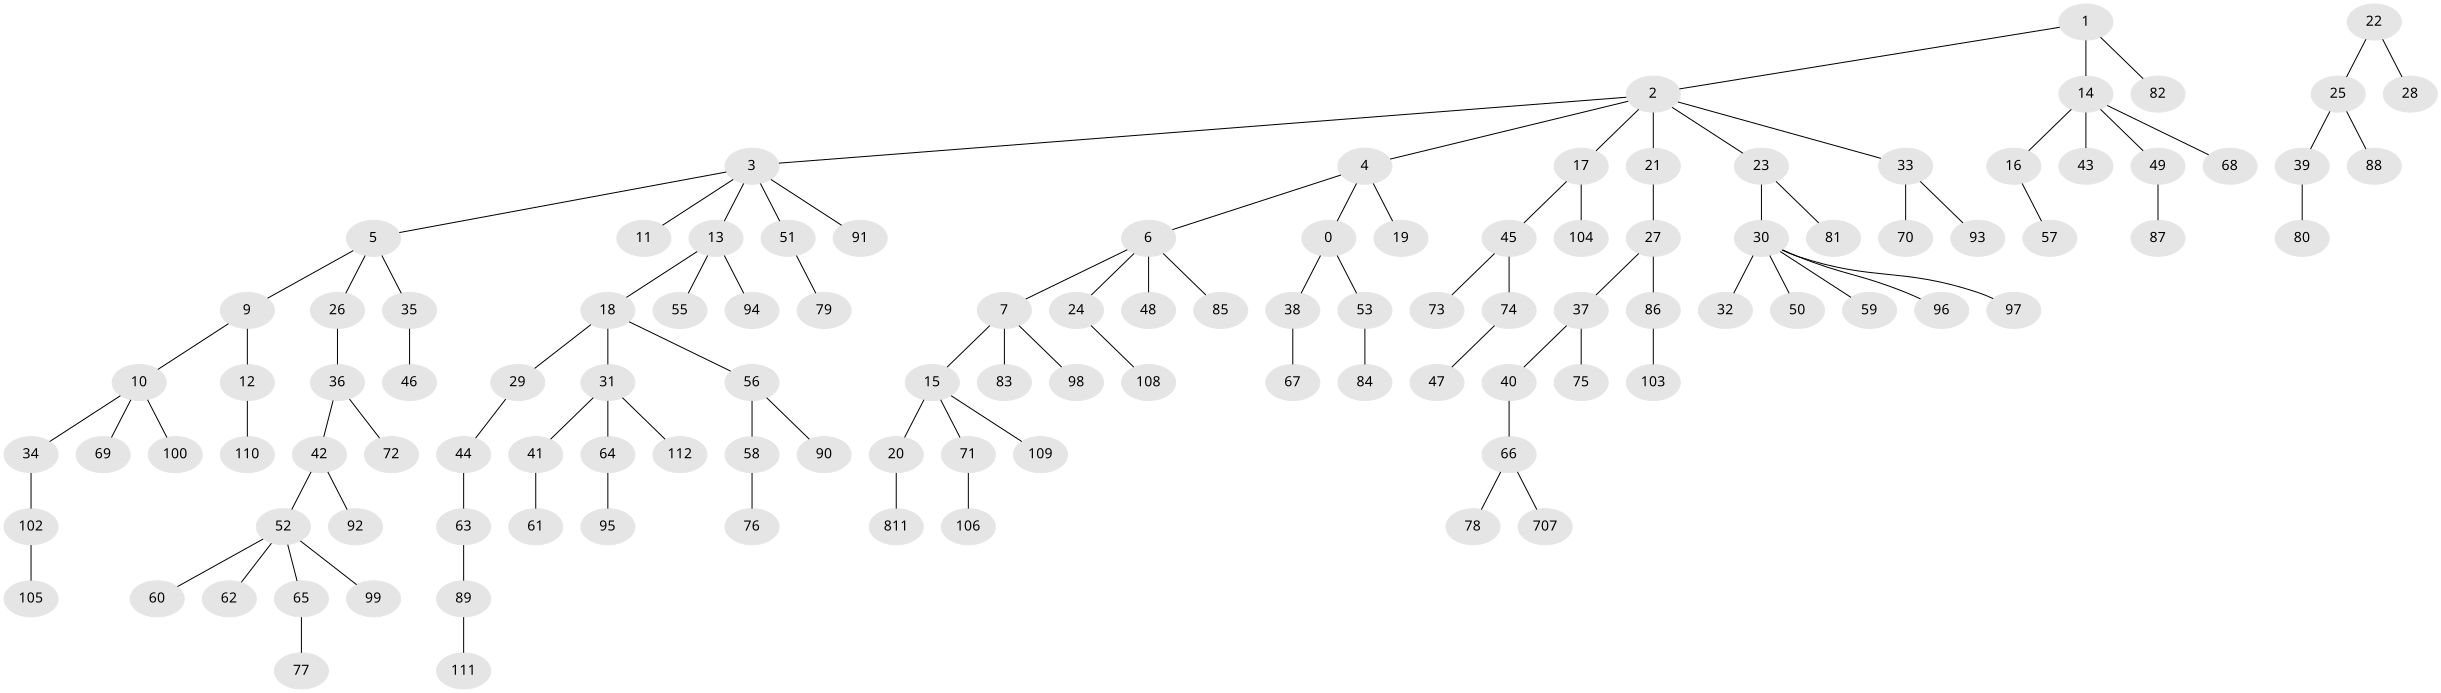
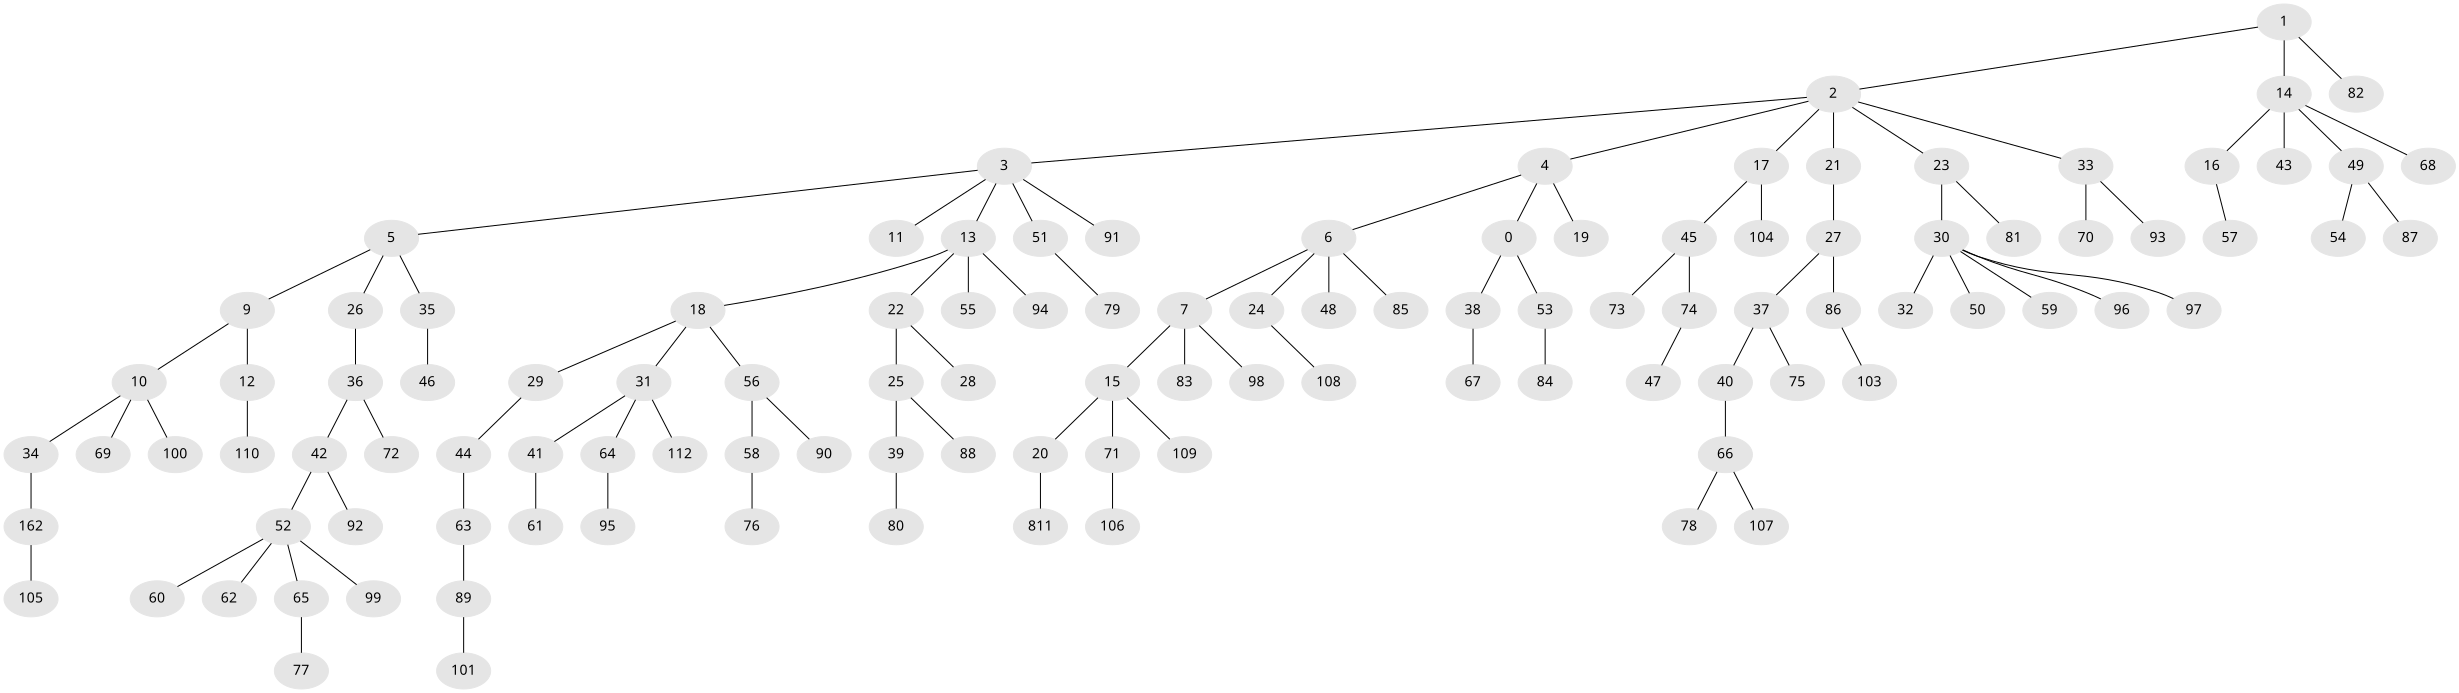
node "54": added
edge "13" -- "22": added
node "102": label "102" -> "162"
node "707": label "707" -> "107"
node "111": label "111" -> "101"
